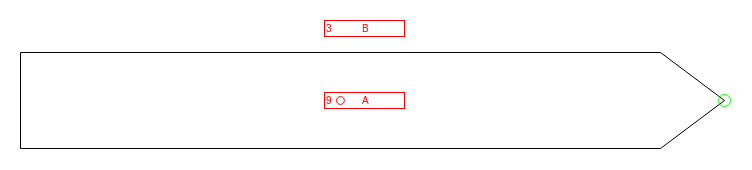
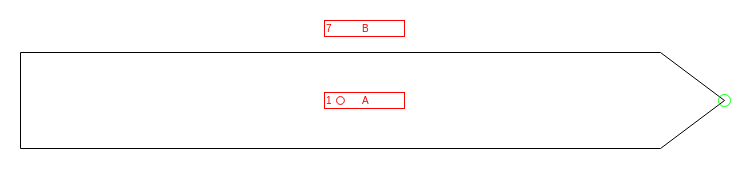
node "3 B": label "3 B" -> "7 B"
node "9 A": label "9 A" -> "1 A"
